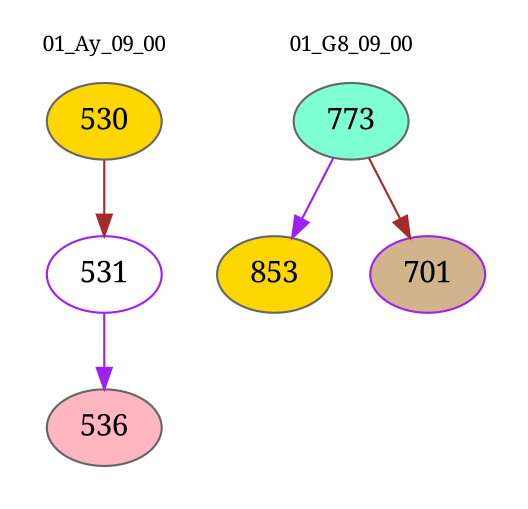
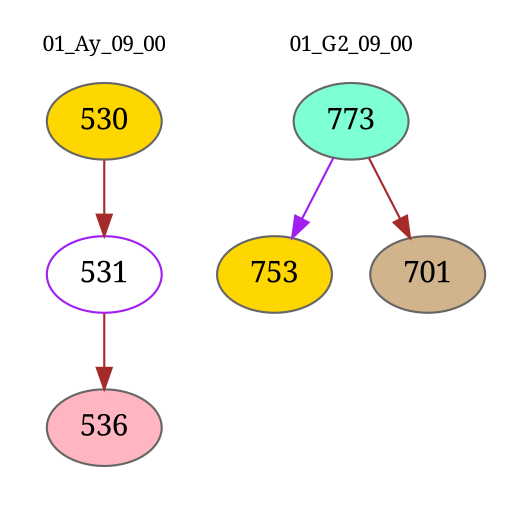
cluster "01_G8_09_00": label "01_G8_09_00" -> "01_G2_09_00"
node "853": label "853" -> "753"
node "701": color purple -> gray40
edge "531" -> "536": color purple -> brown
